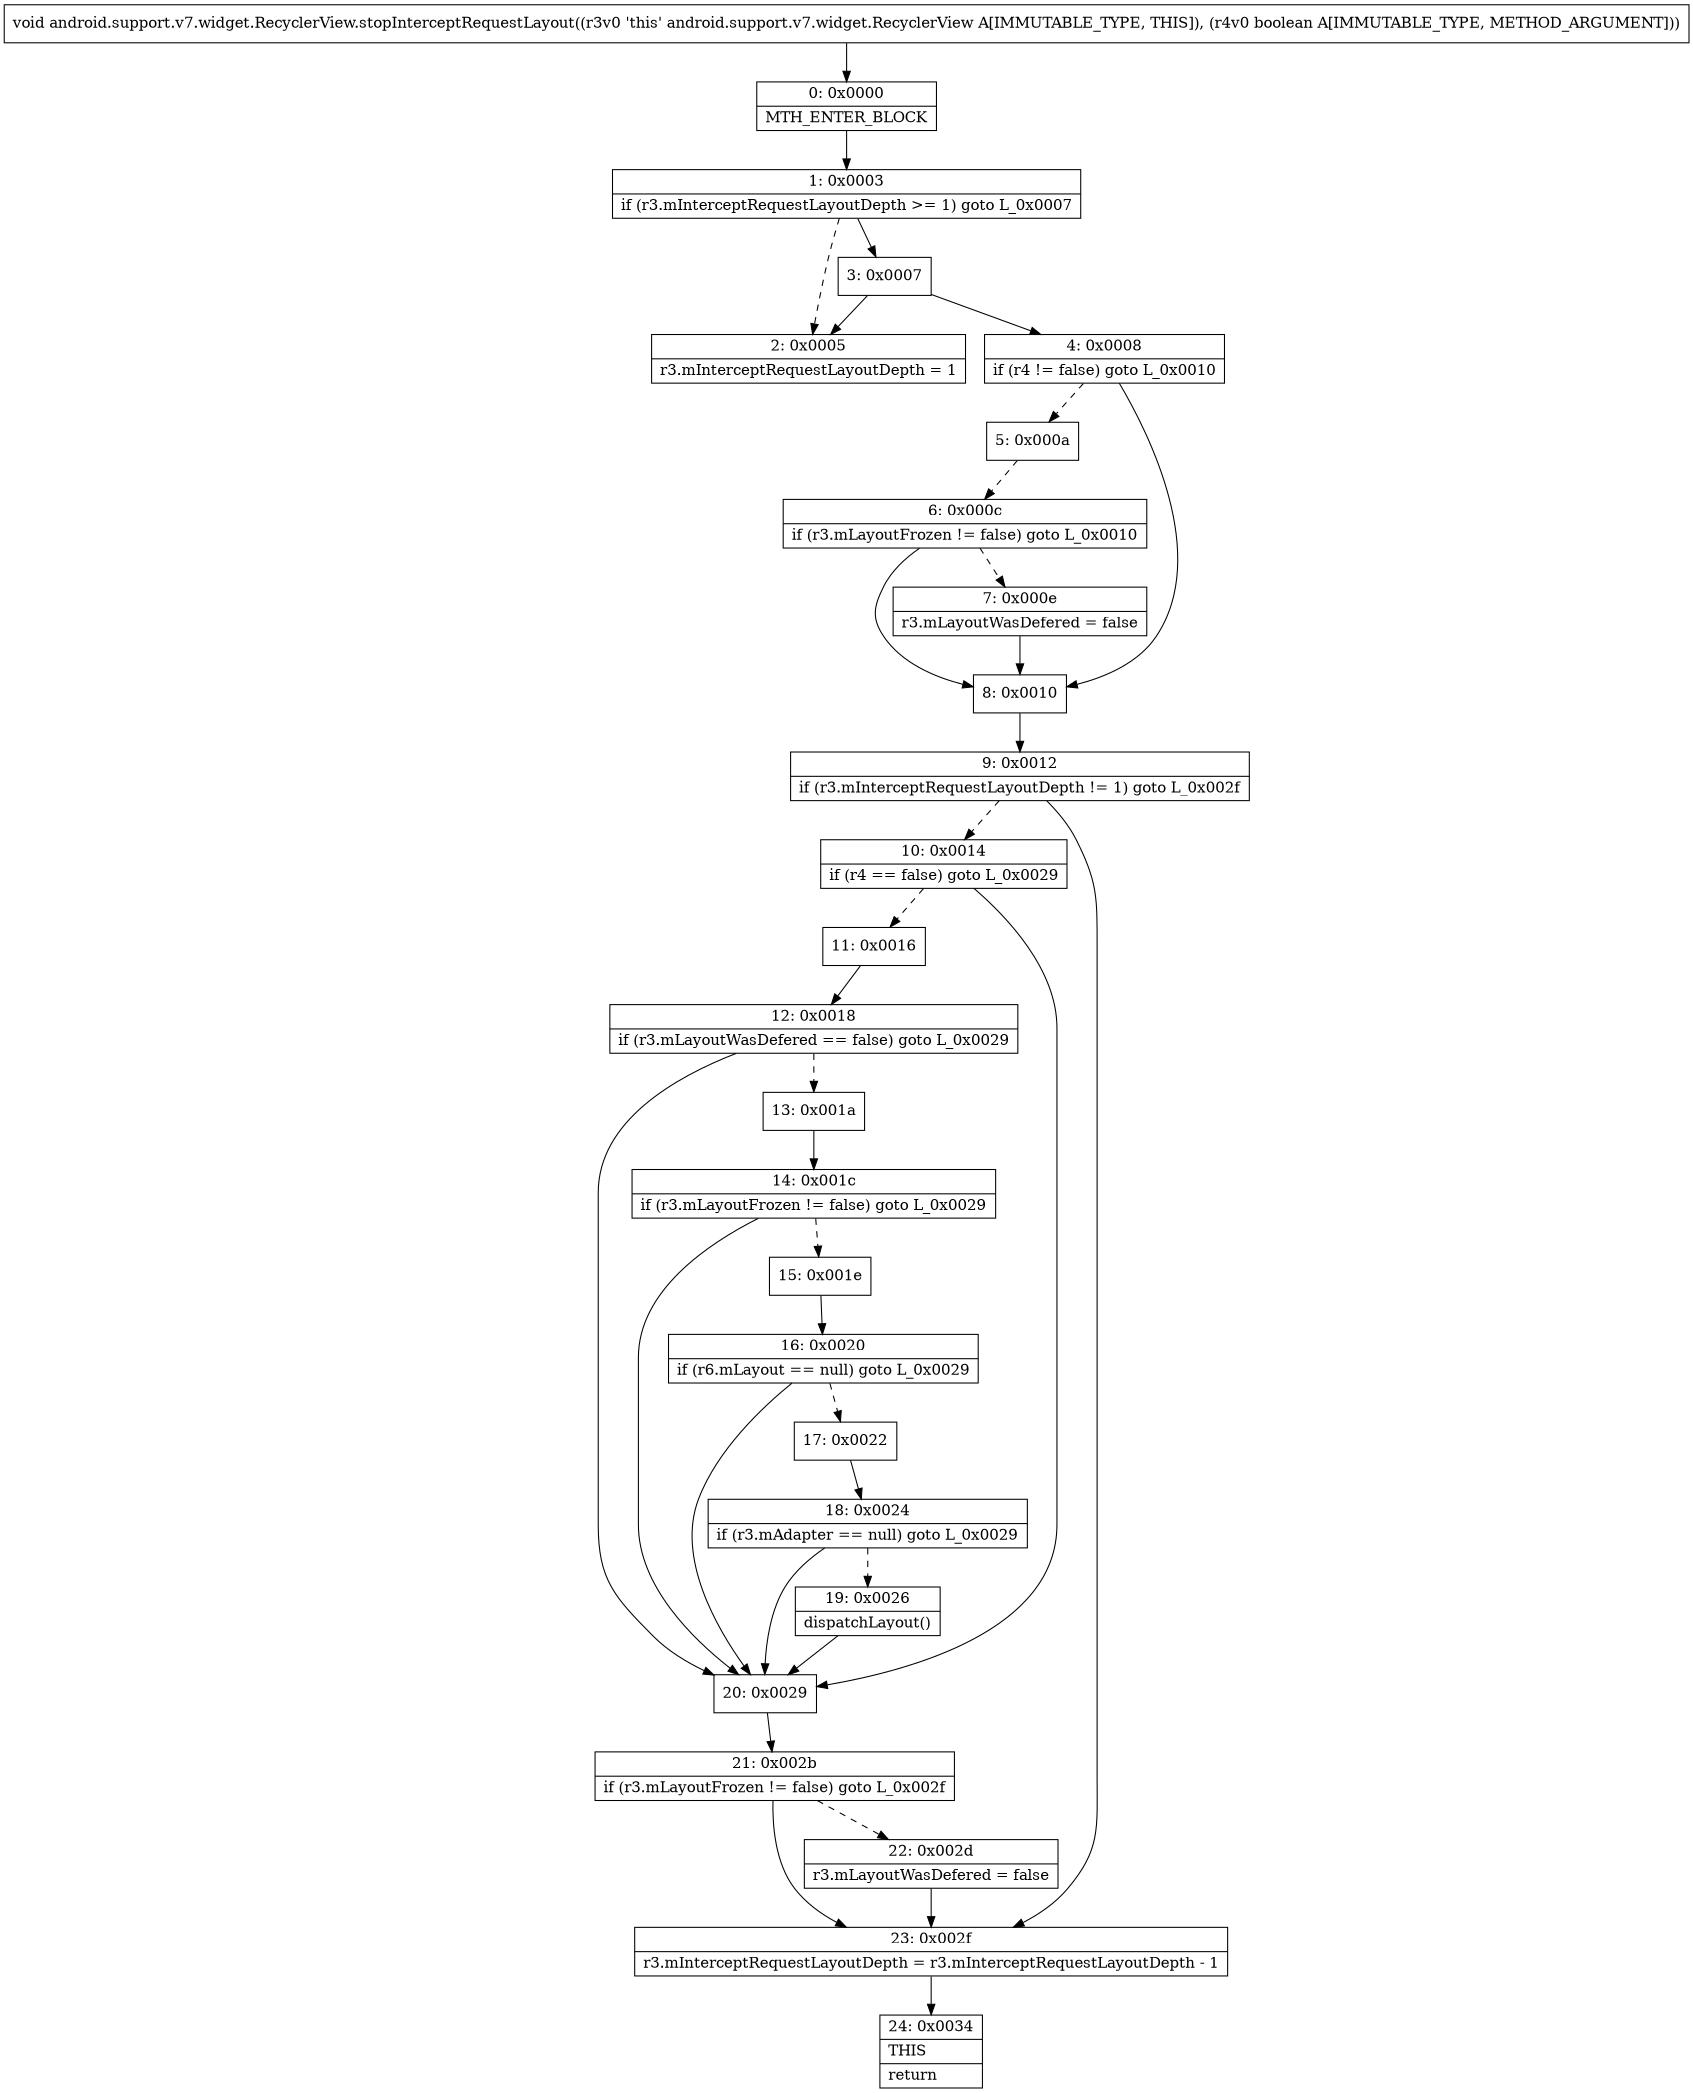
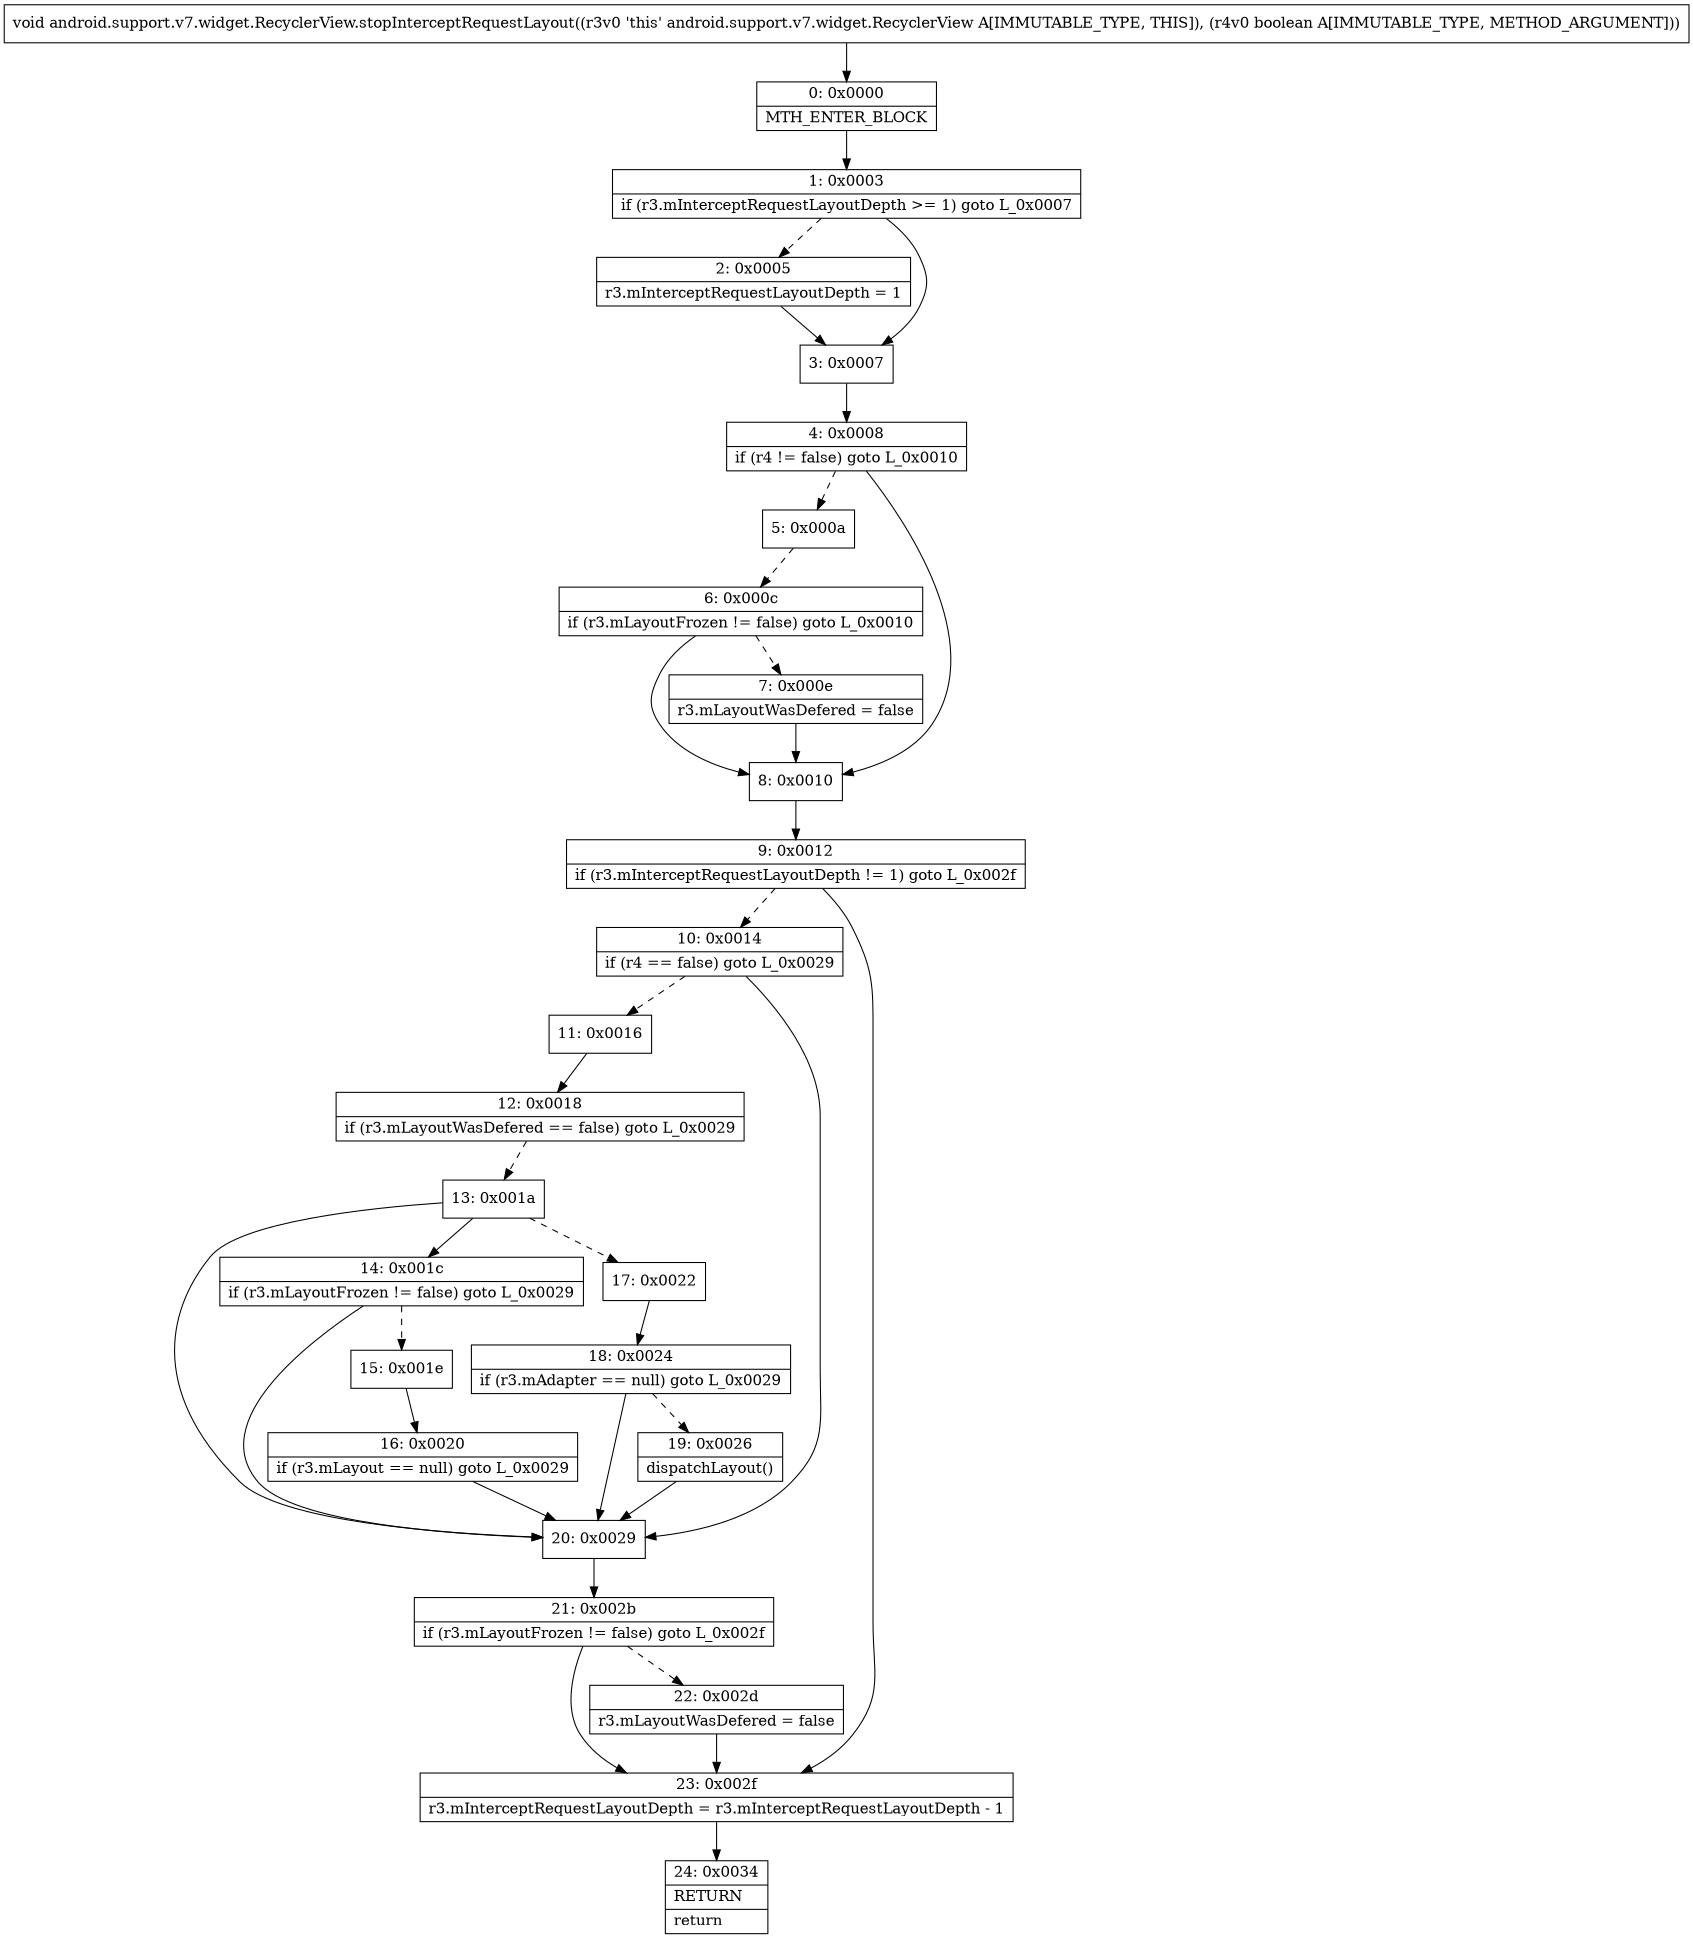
edge "3: 0x0007" -> "2: 0x0005": reversed
edge "12: 0x0018" -> "20: 0x0029": now "13: 0x001a" -> "20: 0x0029"
node "16: 0x0020": text "if (r6.mLayout == null) goto L_0x0029" -> "if (r3.mLayout == null) goto L_0x0029"
edge "16: 0x0020" -> "17: 0x0022": now "13: 0x001a" -> "17: 0x0022"
node "24: 0x0034": text "THIS" -> "RETURN"
